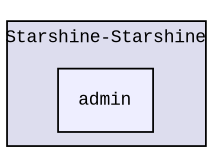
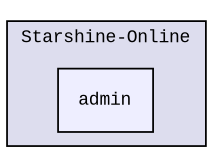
cluster "Starshine-Starshine": label "Starshine-Starshine" -> "Starshine-Online"
